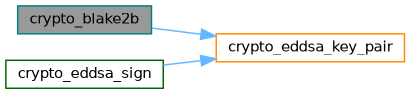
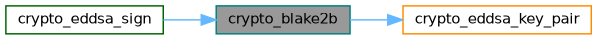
edge "crypto_eddsa_sign" -> "crypto_eddsa_key_pair": now "crypto_eddsa_sign" -> "crypto_blake2b"
